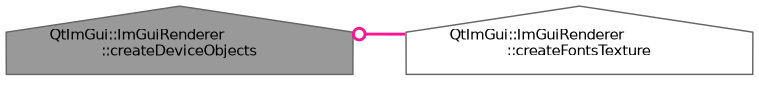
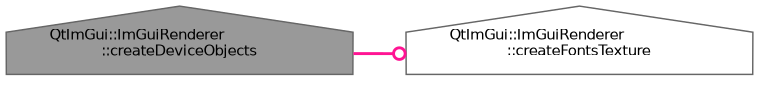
edge "QtImGui::ImGuiRenderer ::createFontsTexture" -> "QtImGui::ImGuiRenderer ::createDeviceObjects": reversed
